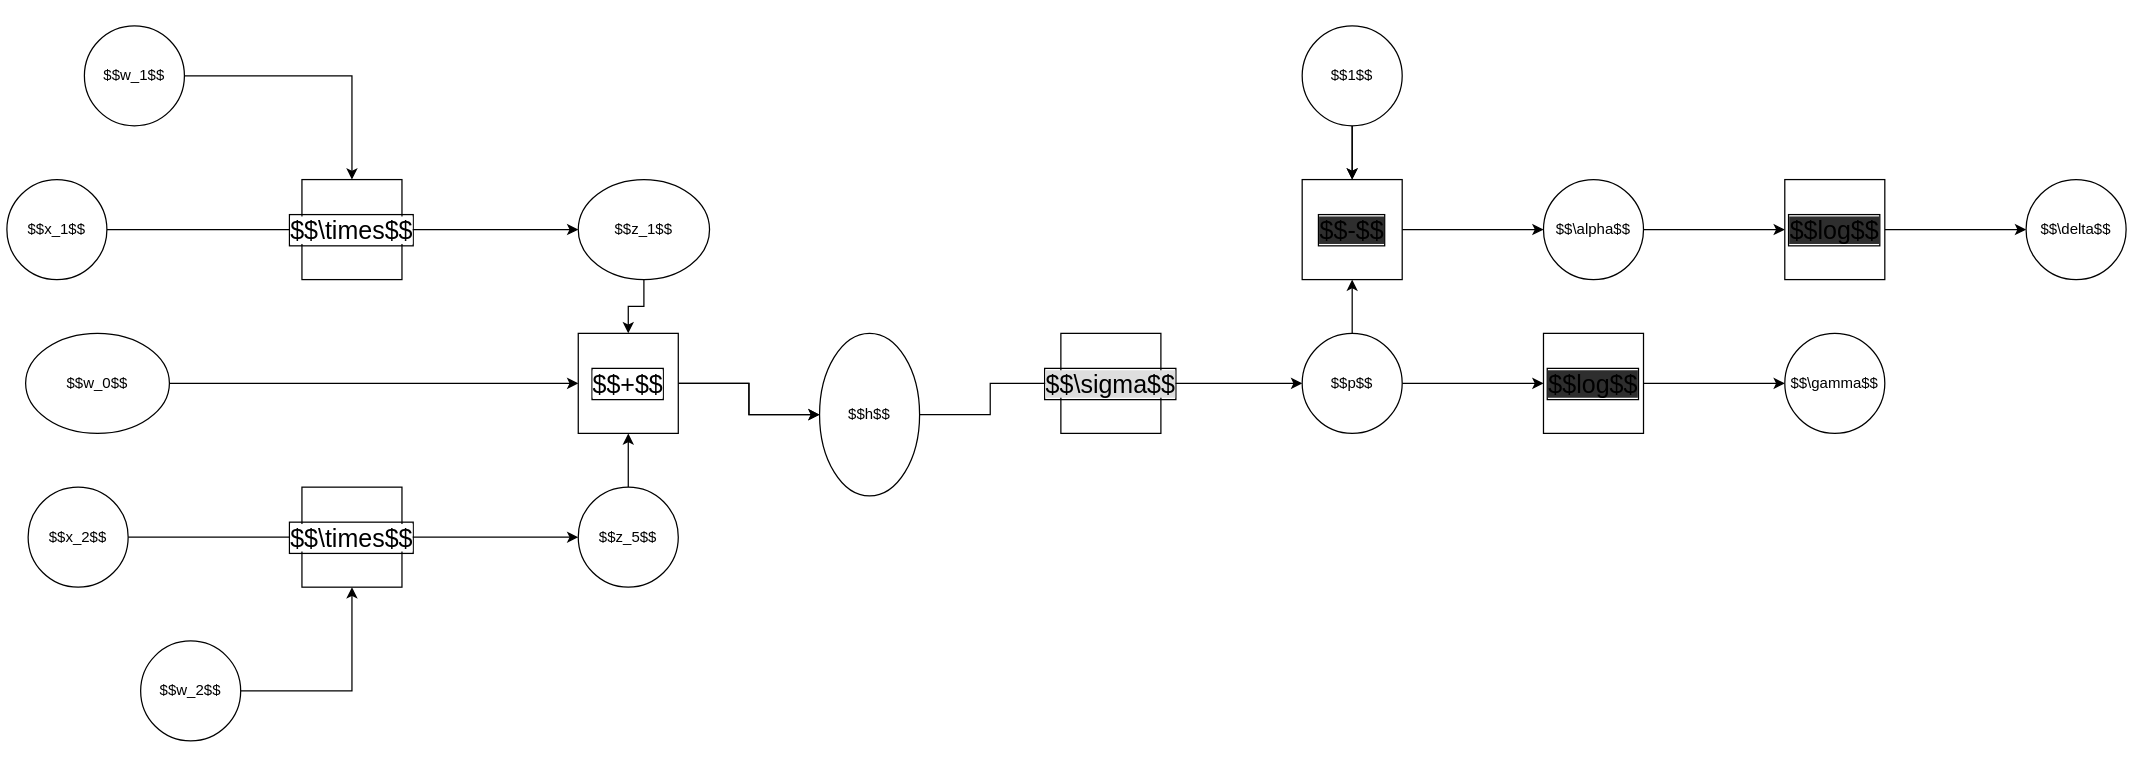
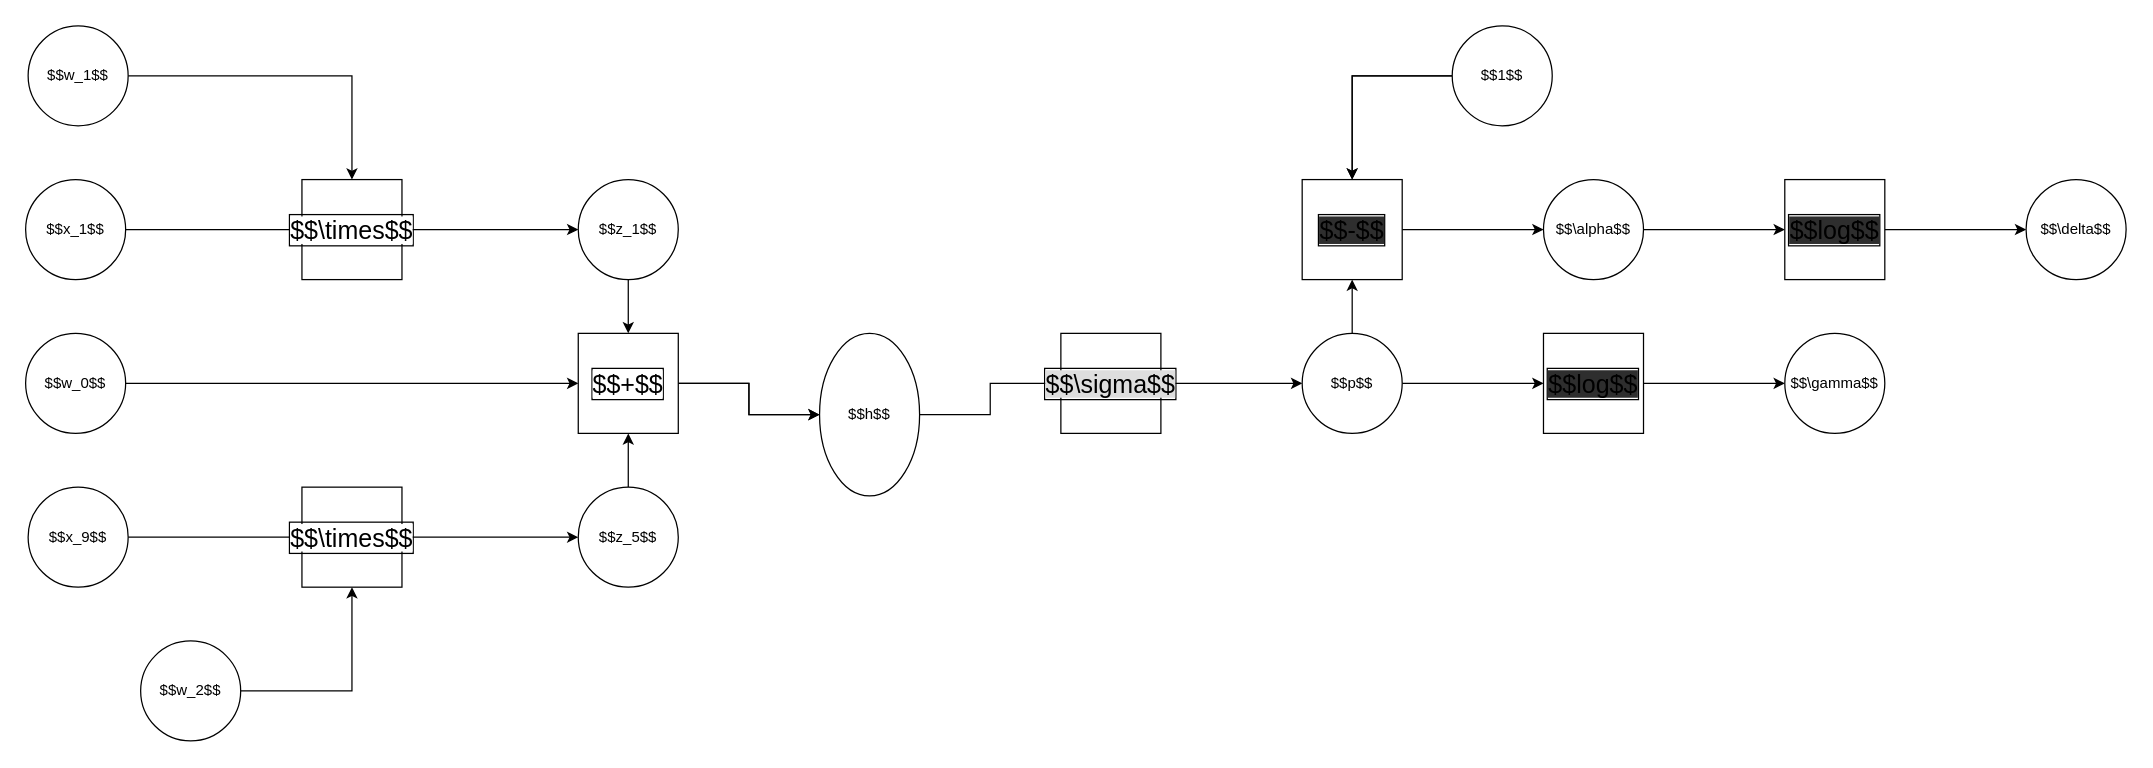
node "$$w_1$$": moved (134, 76) -> (78, 76)
node "$$1$$": moved (1352, 76) -> (1502, 76)
node "$$x_1$$": moved (57, 229) -> (76, 229)
node "$$z_1$$": size 131x100 -> 100x100
node "$$w_0$$": size 144x100 -> 100x100
node "$$x_2$$": label "$$x_2$$" -> "$$x_9$$"
